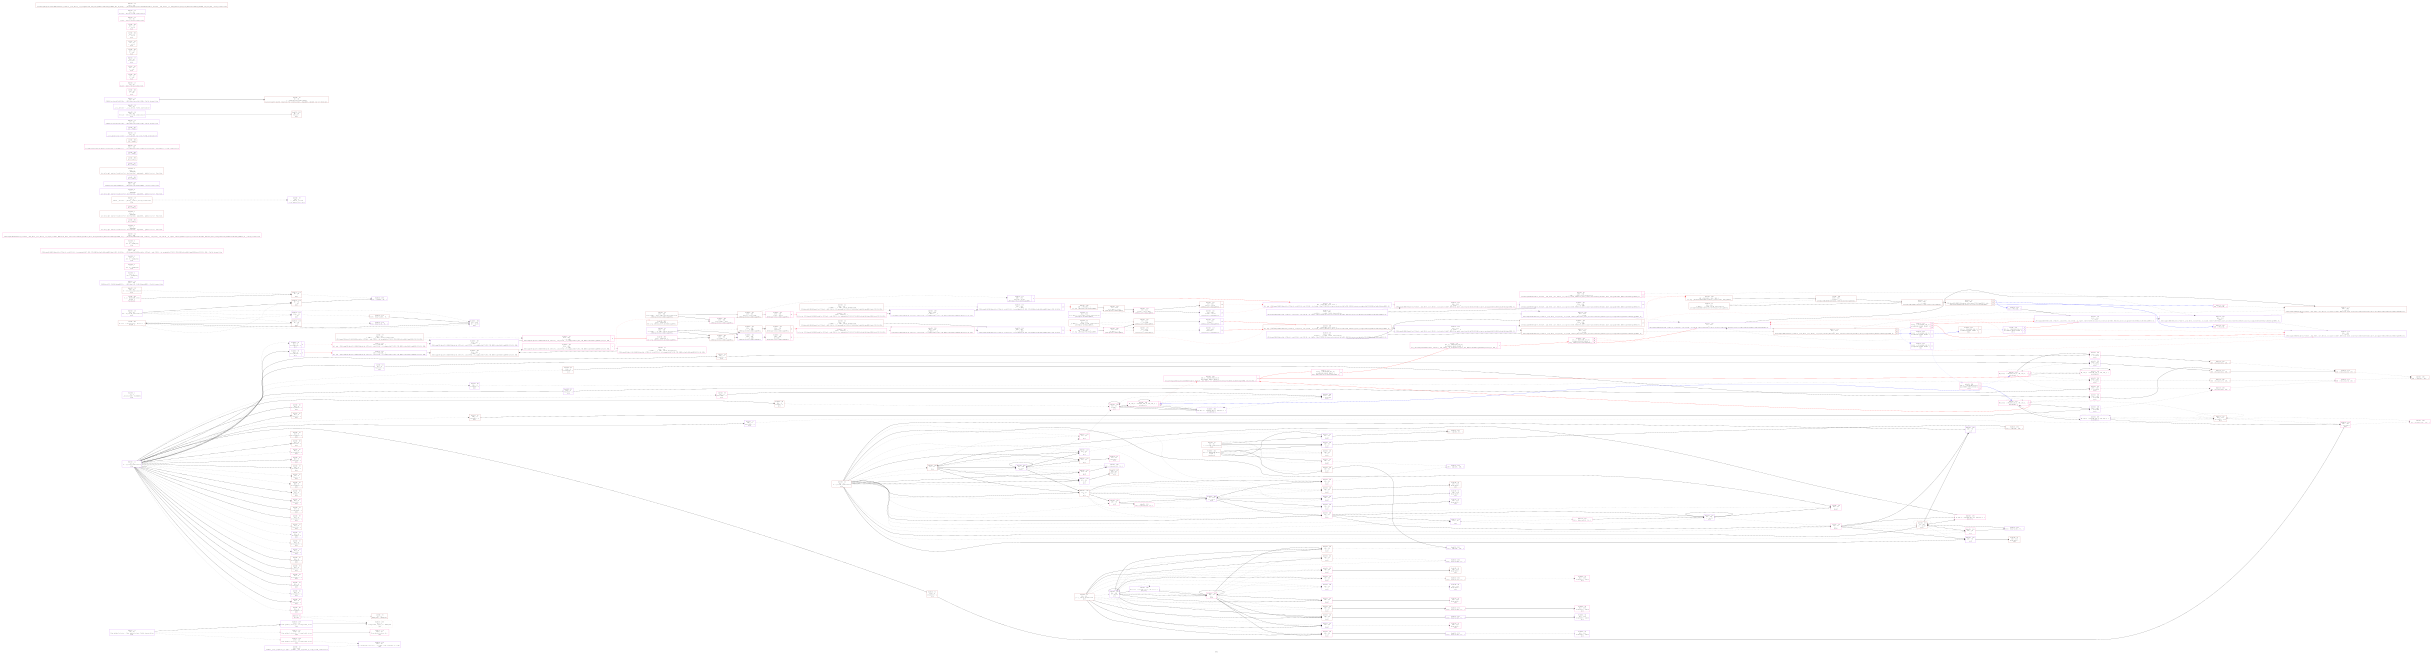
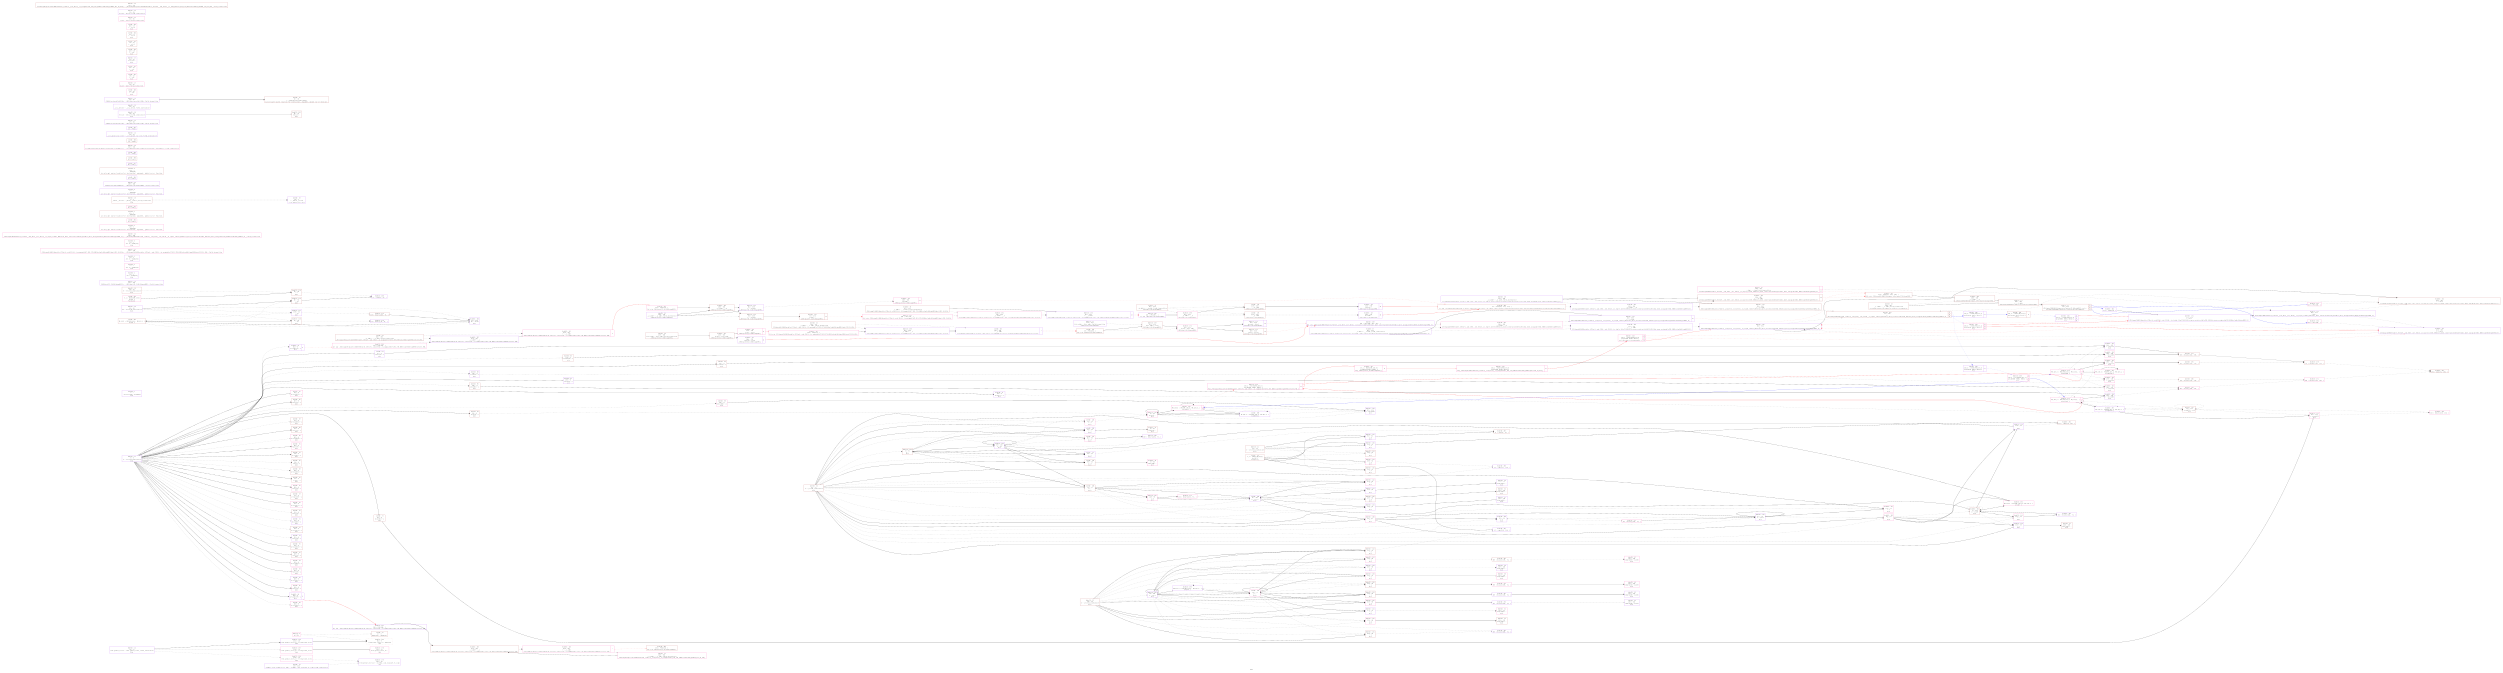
edge "NodeID: 41" -> "NodeID: 174": now "NodeID: 405" -> "NodeID: 174"
node "NodeID: 198": removed
